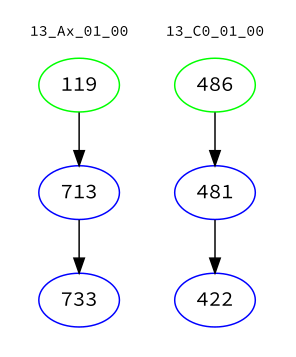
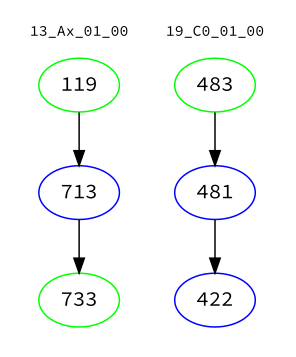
cluster "13_C0_01_00": label "13_C0_01_00" -> "19_C0_01_00"
node "486": label "486" -> "483"
node "733": color blue -> green
